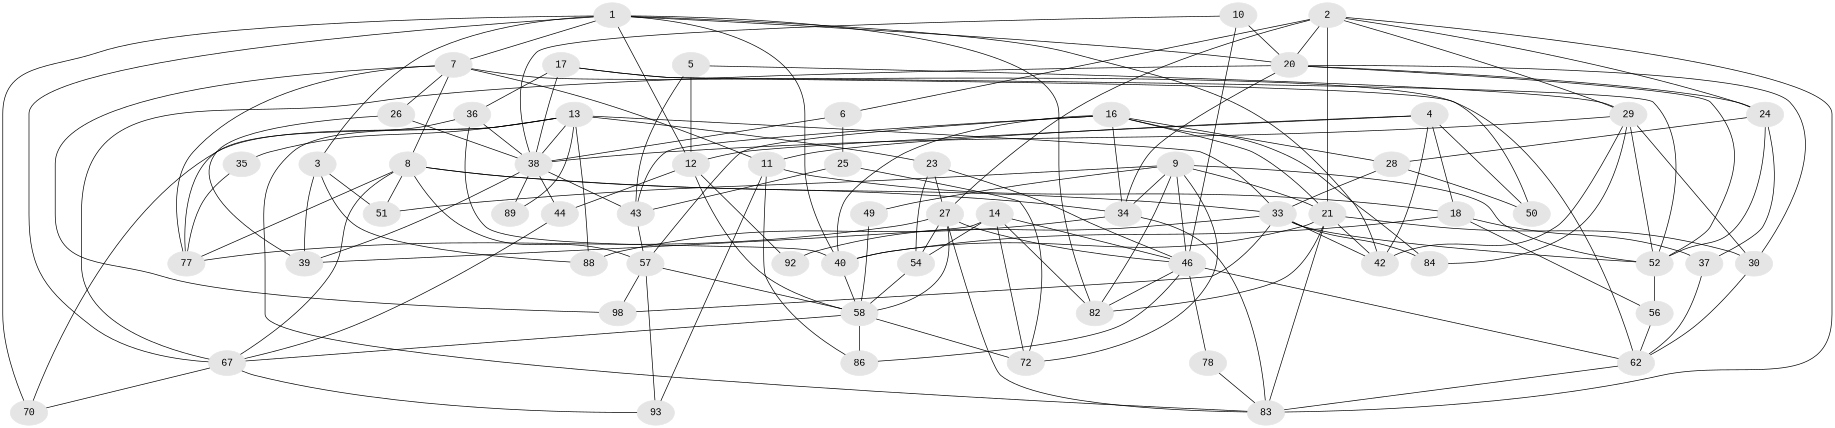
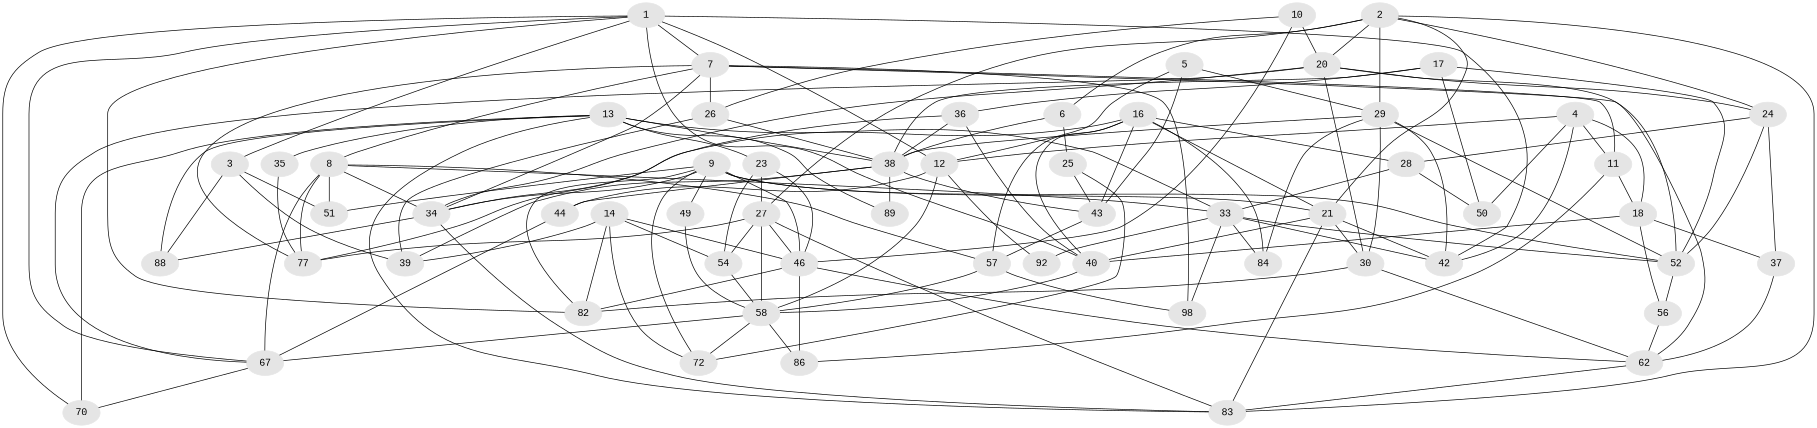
edge "10" -- "38": now "10" -- "26"
edge "1" -- "20": removed
edge "7" -- "34": added
edge "21" -- "82": now "30" -- "82"
node "78": removed
node "93": removed
